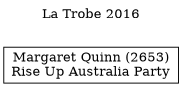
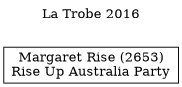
node "Margaret Quinn (2653) Rise Up Australia Party": label "Margaret Quinn (2653) Rise Up Australia Party" -> "Margaret Rise (2653) Rise Up Australia Party"
